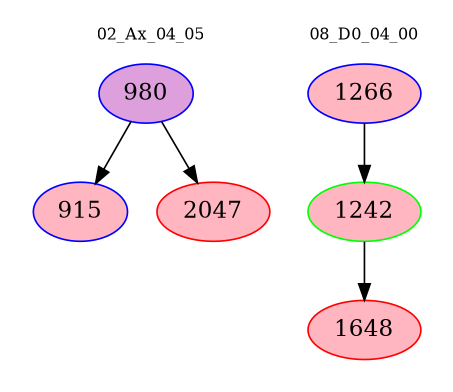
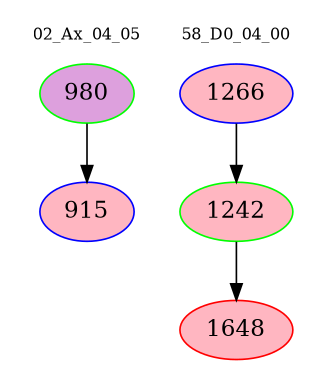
cluster "08_D0_04_00": label "08_D0_04_00" -> "58_D0_04_00"
node "980": color blue -> green
node "2047": removed
